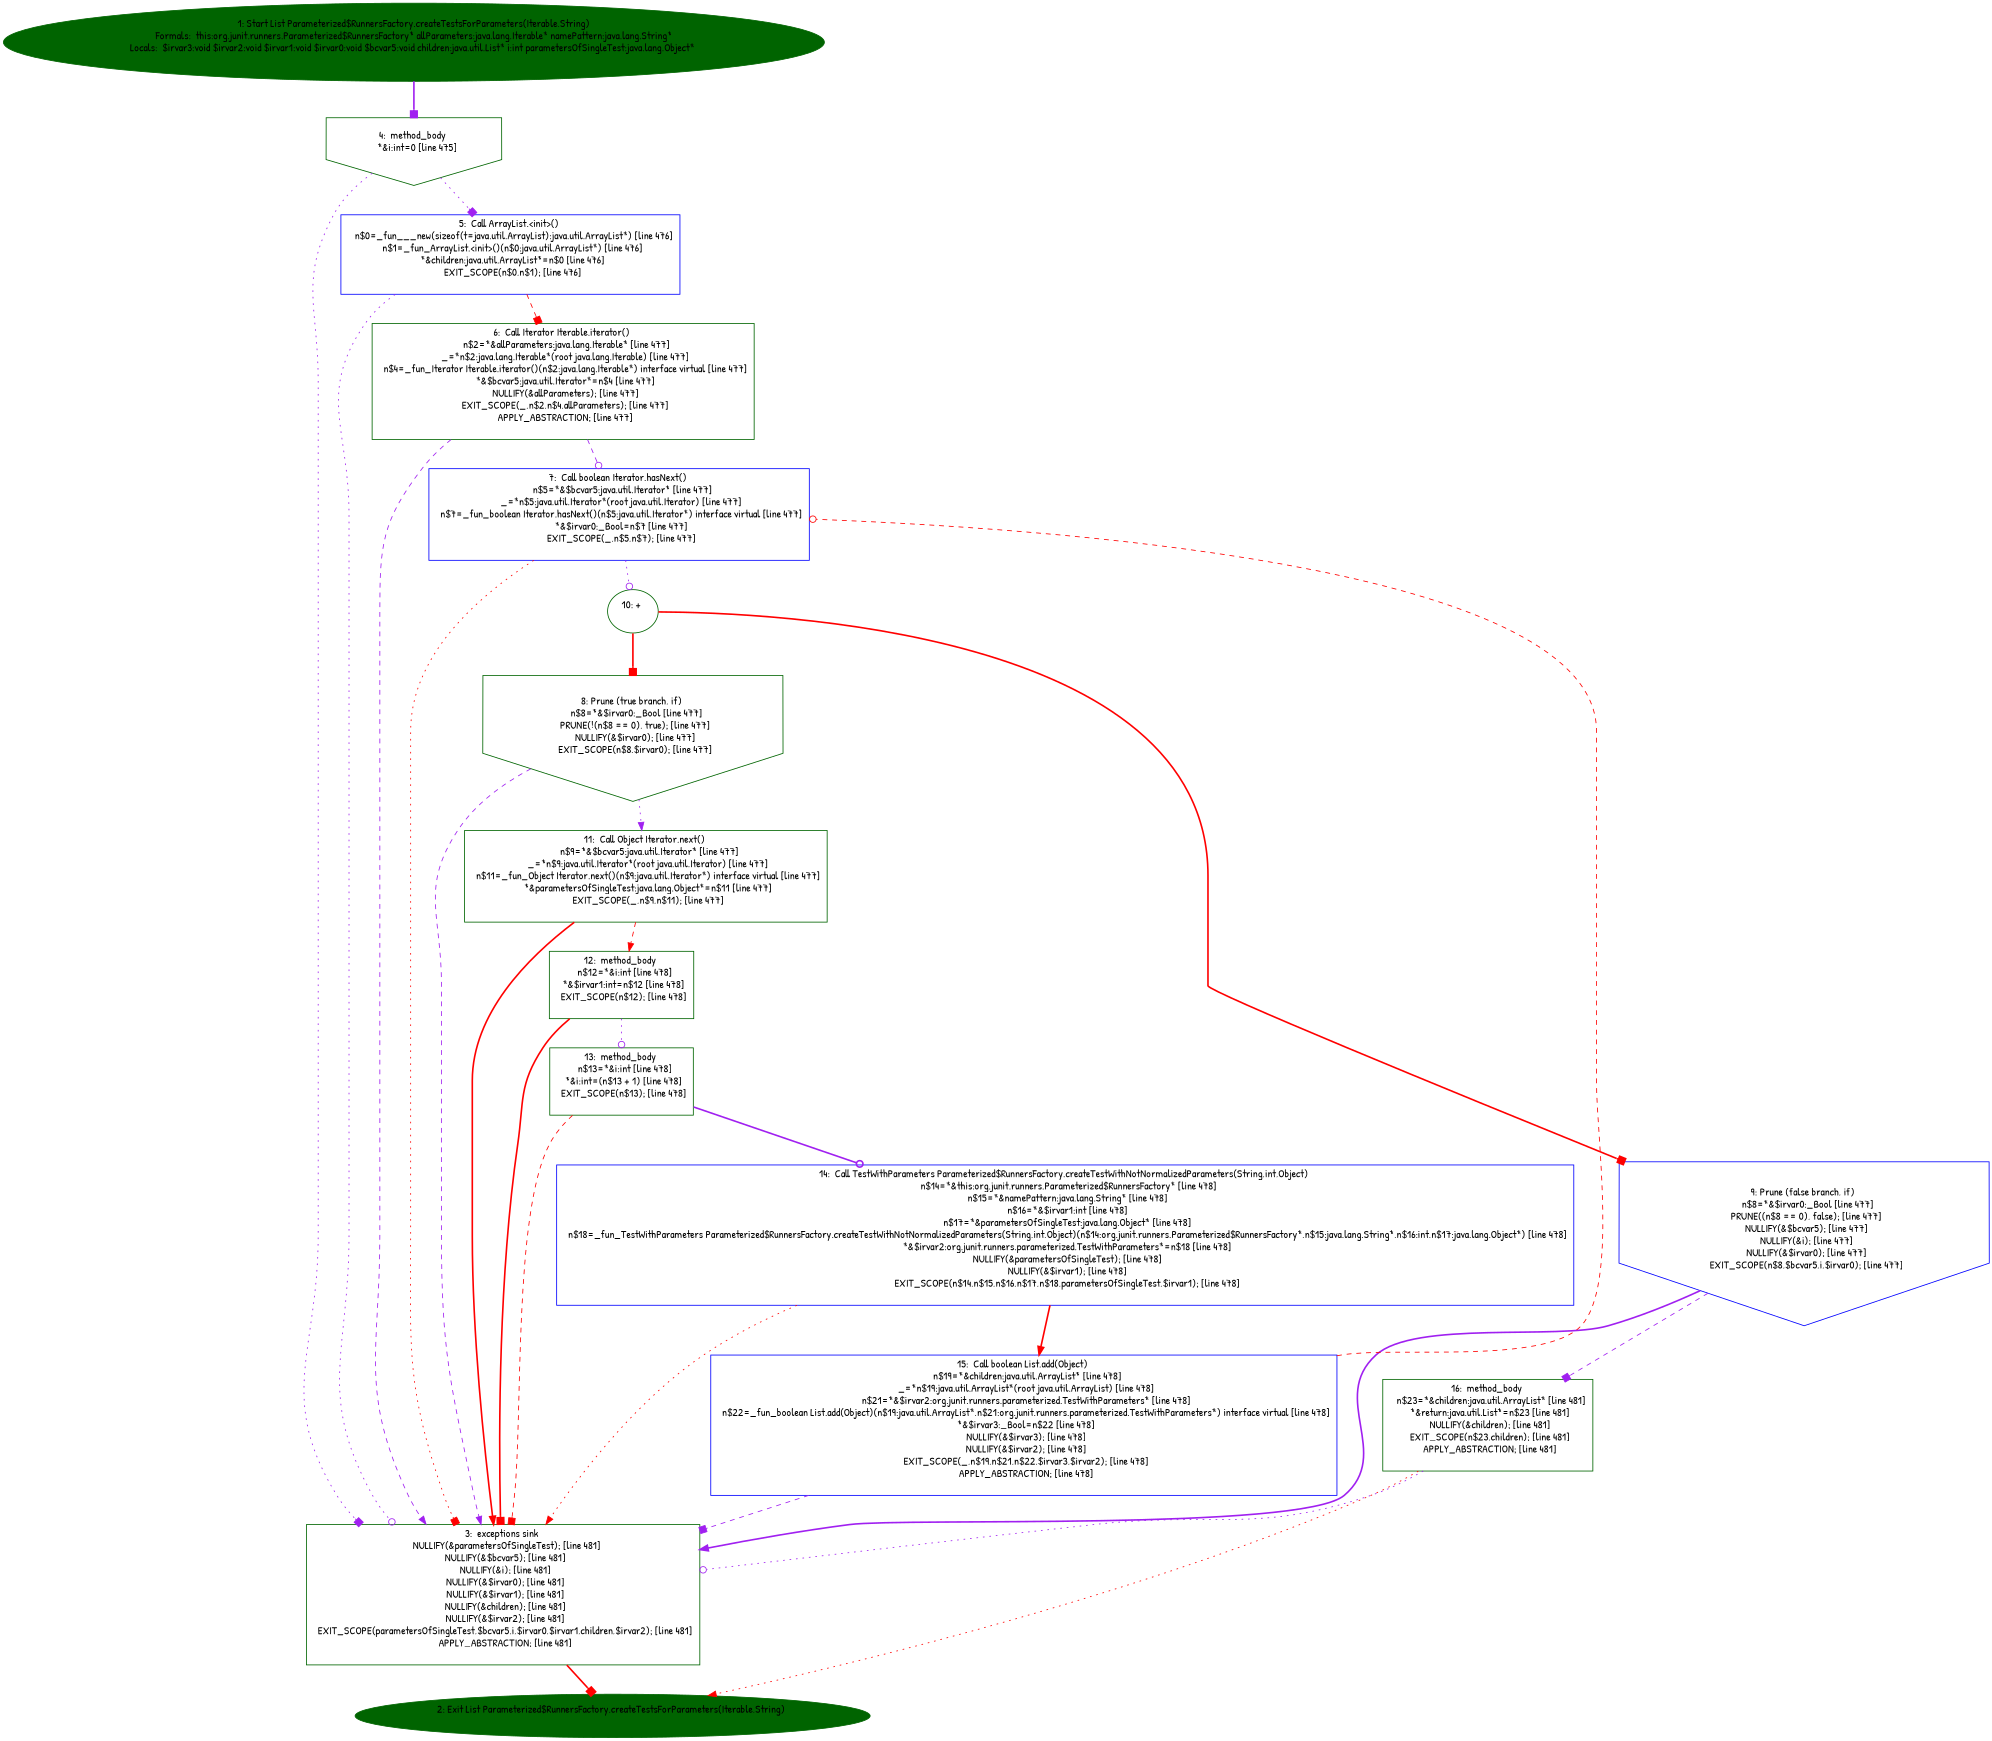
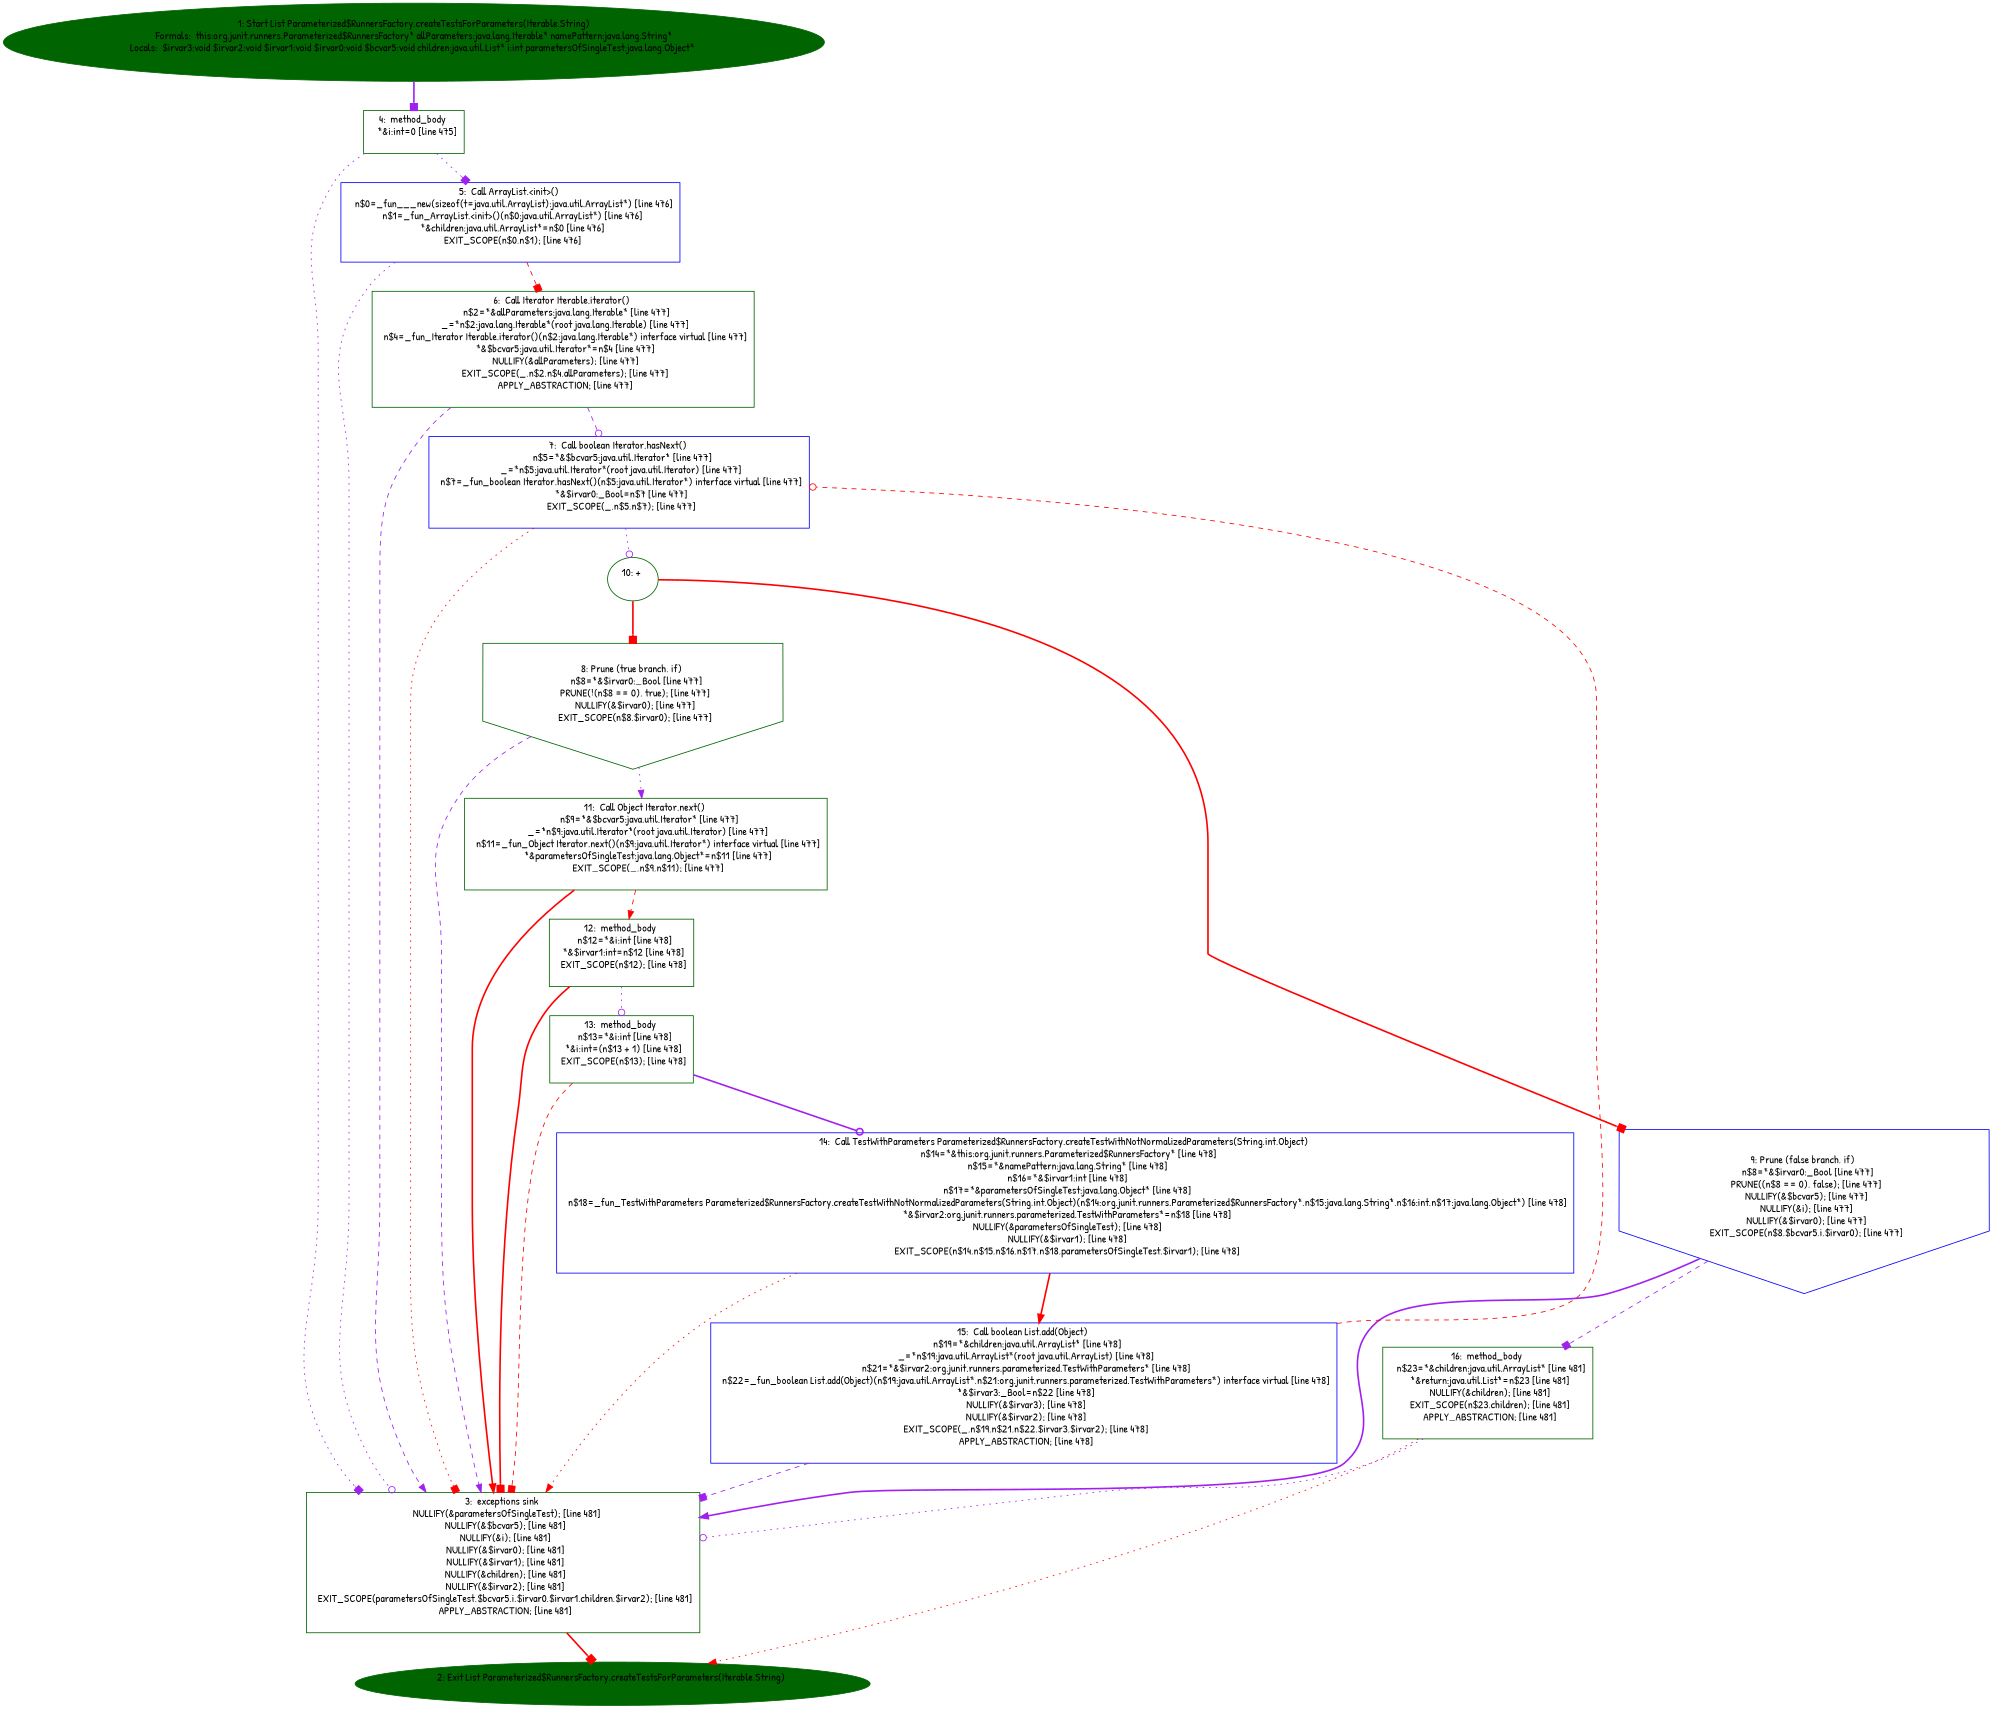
node "4:  method_body *&i:int=0 [line 475]": shape invhouse -> box
